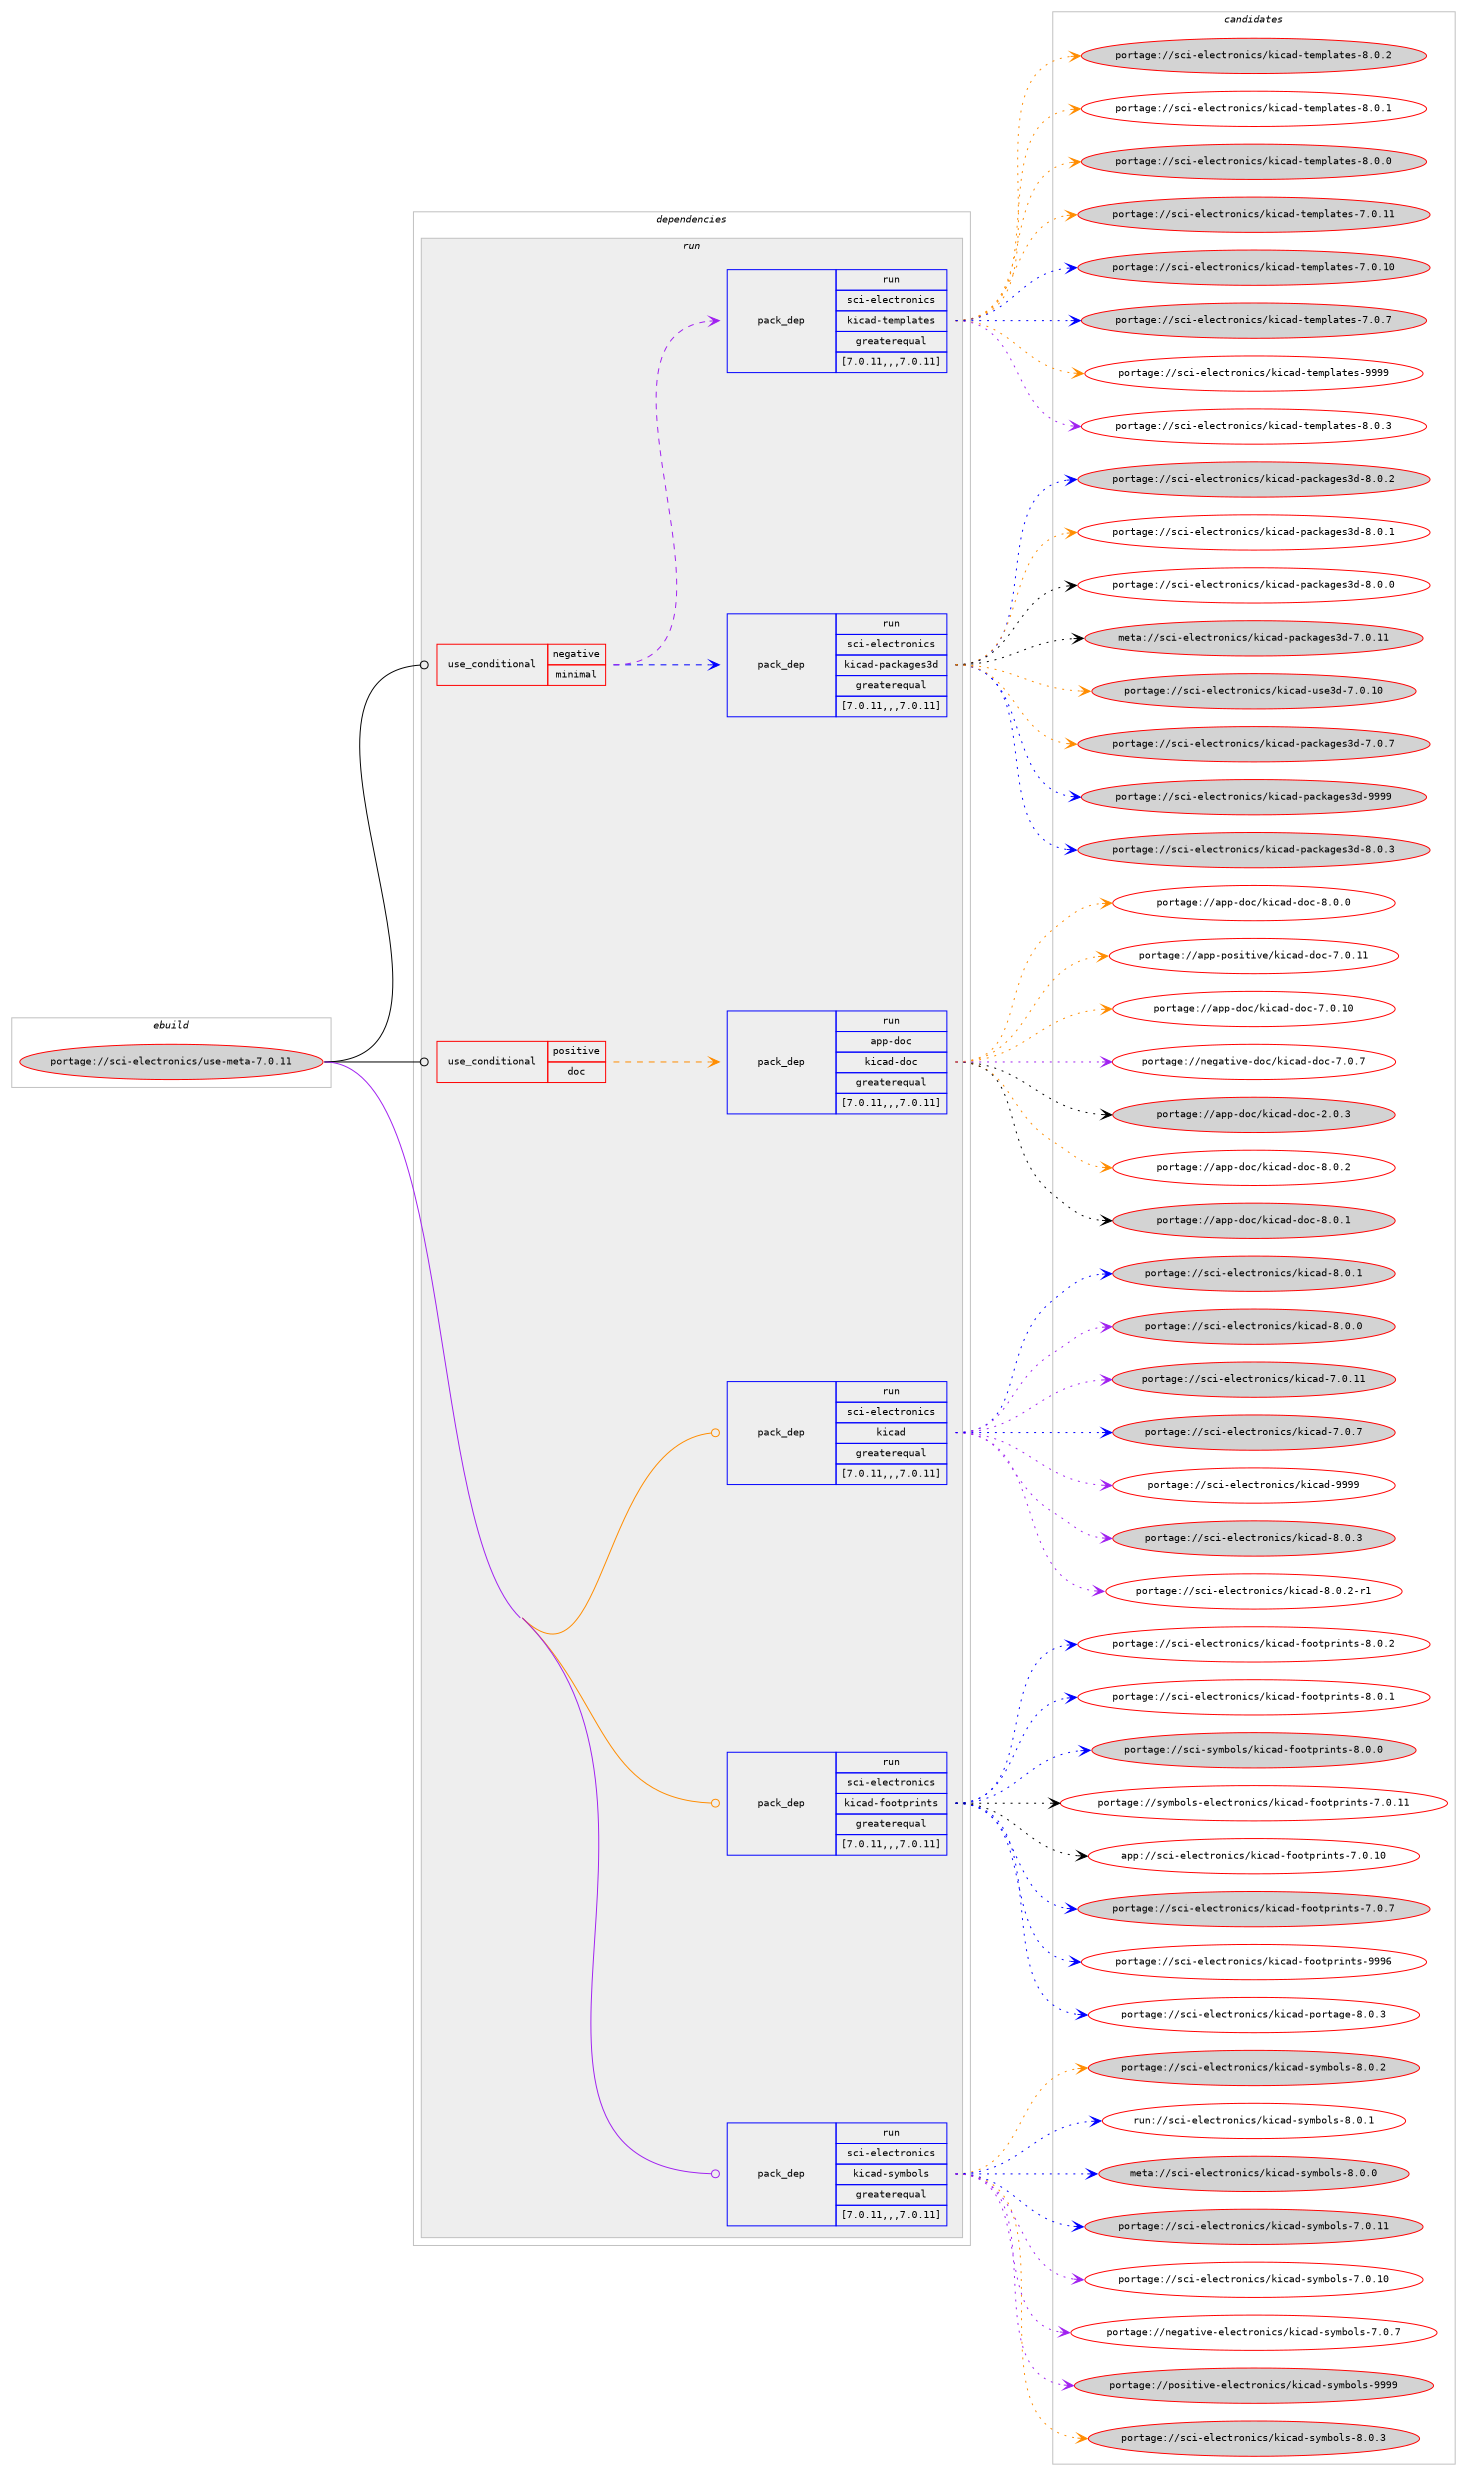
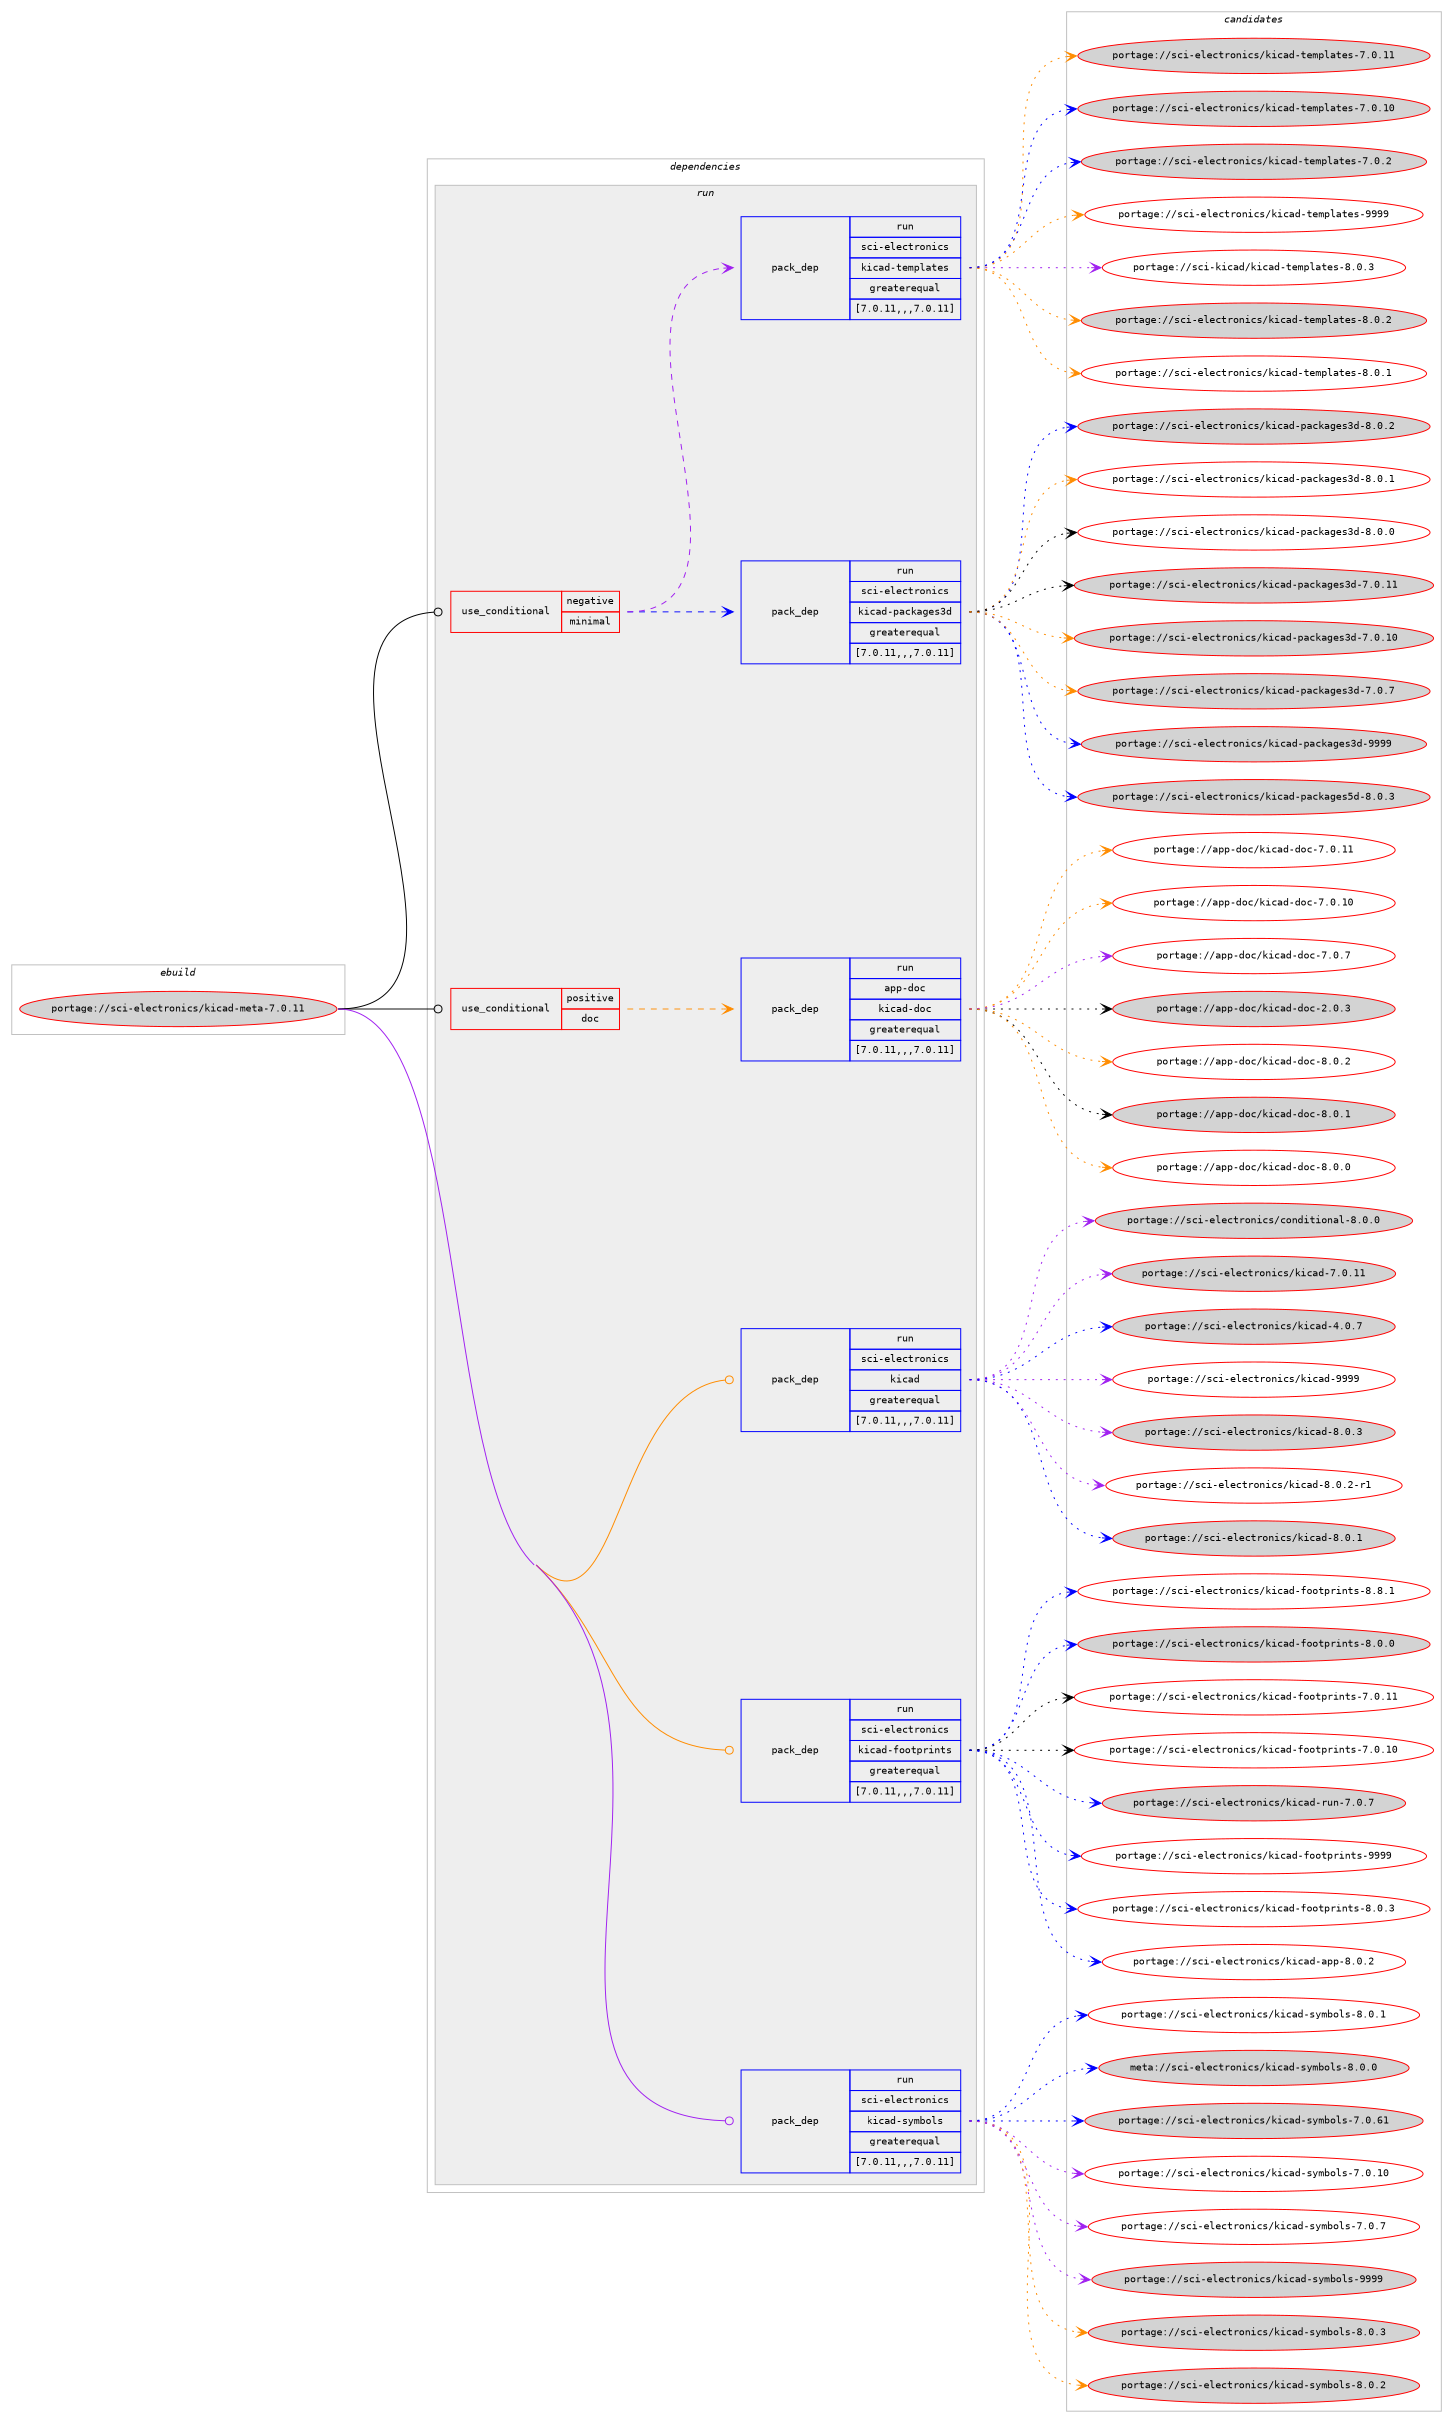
node "portage://sci-electronics/kicad-templates-8.0.0": removed
node "portage://sci-electronics/kicad-templates-7.0.7": label "portage://sci-electronics/kicad-templates-7.0.7" -> "portage://sci-electronics/kicad-templates-7.0.2"
node "portage://sci-electronics/kicad-templates-8.0.3": label "portage://sci-electronics/kicad-templates-8.0.3" -> "portage://sci-kicad/kicad-templates-8.0.3"
node "meta://sci-electronics/kicad-packages3d-7.0.11": label "meta://sci-electronics/kicad-packages3d-7.0.11" -> "portage://sci-electronics/kicad-packages3d-7.0.11"
node "portage://sci-electronics/kicad-use3d-7.0.10": label "portage://sci-electronics/kicad-use3d-7.0.10" -> "portage://sci-electronics/kicad-packages3d-7.0.10"
node "portage://sci-electronics/kicad-packages3d-8.0.3": label "portage://sci-electronics/kicad-packages3d-8.0.3" -> "portage://sci-electronics/kicad-packages5d-8.0.3"
node "portage://app-positive/kicad-doc-7.0.11": label "portage://app-positive/kicad-doc-7.0.11" -> "portage://app-doc/kicad-doc-7.0.11"
node "portage://sci-electronics/use-meta-7.0.11": label "portage://sci-electronics/use-meta-7.0.11" -> "portage://sci-electronics/kicad-meta-7.0.11"
node "portage://negative-doc/kicad-doc-7.0.7": label "portage://negative-doc/kicad-doc-7.0.7" -> "portage://app-doc/kicad-doc-7.0.7"
node "portage://sci-electronics/kicad-8.0.0": label "portage://sci-electronics/kicad-8.0.0" -> "portage://sci-electronics/conditional-8.0.0"
node "portage://sci-electronics/kicad-7.0.7": label "portage://sci-electronics/kicad-7.0.7" -> "portage://sci-electronics/kicad-4.0.7"
node "portage://sci-electronics/kicad-footprints-8.0.2": label "portage://sci-electronics/kicad-footprints-8.0.2" -> "portage://sci-electronics/kicad-app-8.0.2"
node "portage://sci-electronics/kicad-footprints-8.0.1": label "portage://sci-electronics/kicad-footprints-8.0.1" -> "portage://sci-electronics/kicad-footprints-8.8.1"
node "portage://sci-symbols/kicad-footprints-8.0.0": label "portage://sci-symbols/kicad-footprints-8.0.0" -> "portage://sci-electronics/kicad-footprints-8.0.0"
node "portage://symbols-electronics/kicad-footprints-7.0.11": label "portage://symbols-electronics/kicad-footprints-7.0.11" -> "portage://sci-electronics/kicad-footprints-7.0.11"
node "app://sci-electronics/kicad-footprints-7.0.10": label "app://sci-electronics/kicad-footprints-7.0.10" -> "portage://sci-electronics/kicad-footprints-7.0.10"
node "portage://sci-electronics/kicad-footprints-7.0.7": label "portage://sci-electronics/kicad-footprints-7.0.7" -> "portage://sci-electronics/kicad-run-7.0.7"
node "portage://sci-electronics/kicad-footprints-9996": label "portage://sci-electronics/kicad-footprints-9996" -> "portage://sci-electronics/kicad-footprints-9999"
node "portage://sci-electronics/kicad-portage-8.0.3": label "portage://sci-electronics/kicad-portage-8.0.3" -> "portage://sci-electronics/kicad-footprints-8.0.3"
node "run://sci-electronics/kicad-symbols-8.0.1": label "run://sci-electronics/kicad-symbols-8.0.1" -> "portage://sci-electronics/kicad-symbols-8.0.1"
node "portage://sci-electronics/kicad-symbols-7.0.11": label "portage://sci-electronics/kicad-symbols-7.0.11" -> "portage://sci-electronics/kicad-symbols-7.0.61"
node "portage://negative-electronics/kicad-symbols-7.0.7": label "portage://negative-electronics/kicad-symbols-7.0.7" -> "portage://sci-electronics/kicad-symbols-7.0.7"
node "portage://positive-electronics/kicad-symbols-9999": label "portage://positive-electronics/kicad-symbols-9999" -> "portage://sci-electronics/kicad-symbols-9999"
